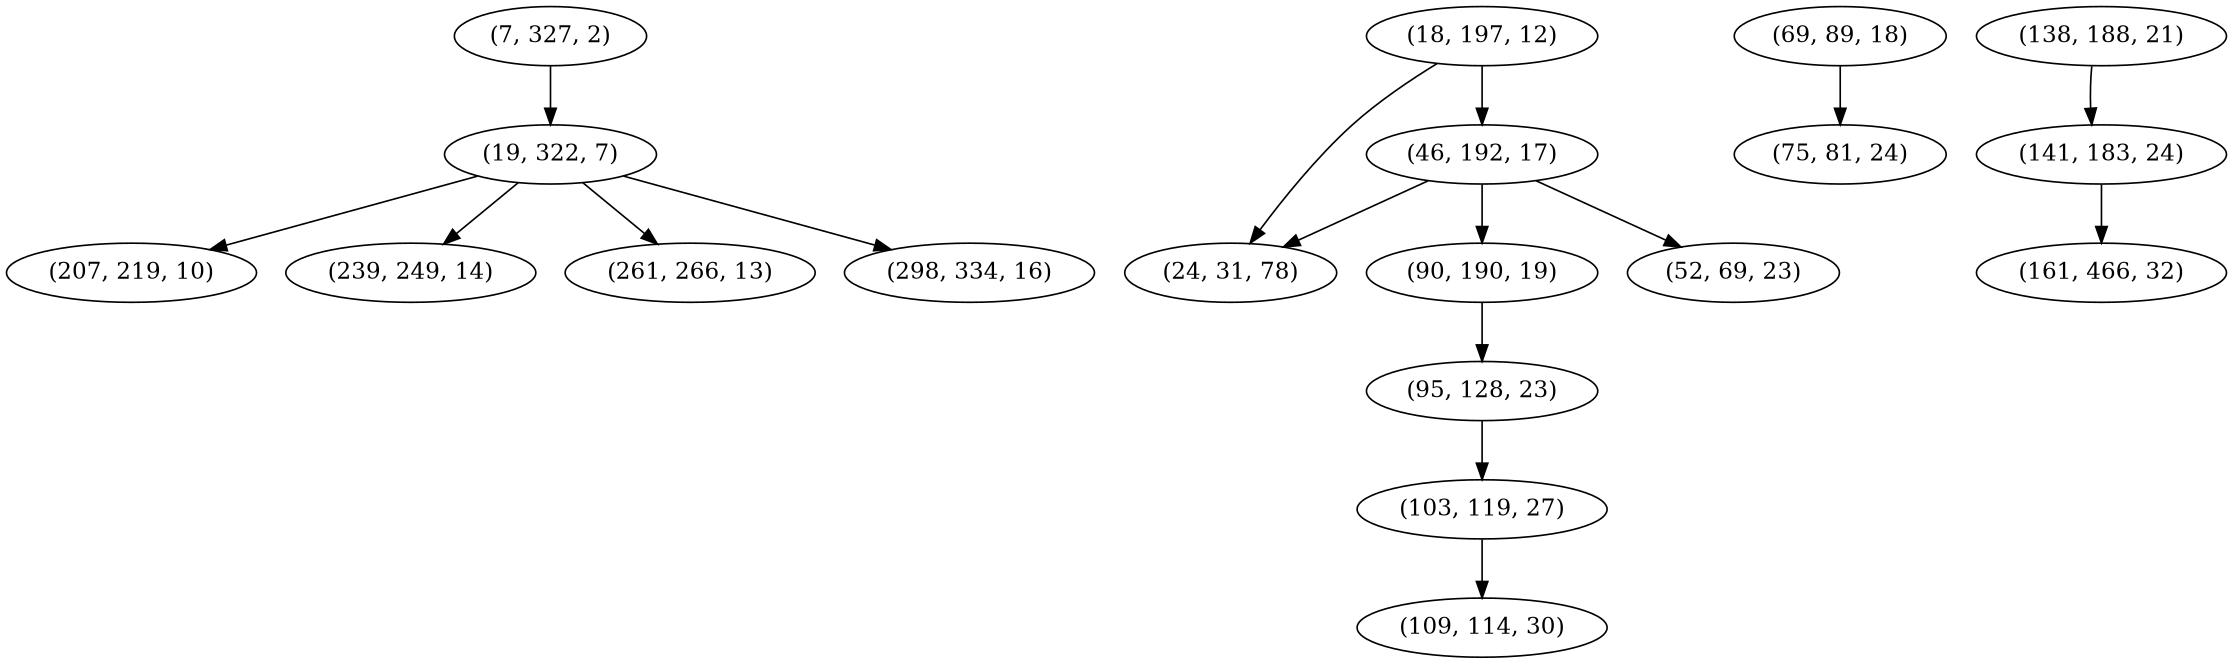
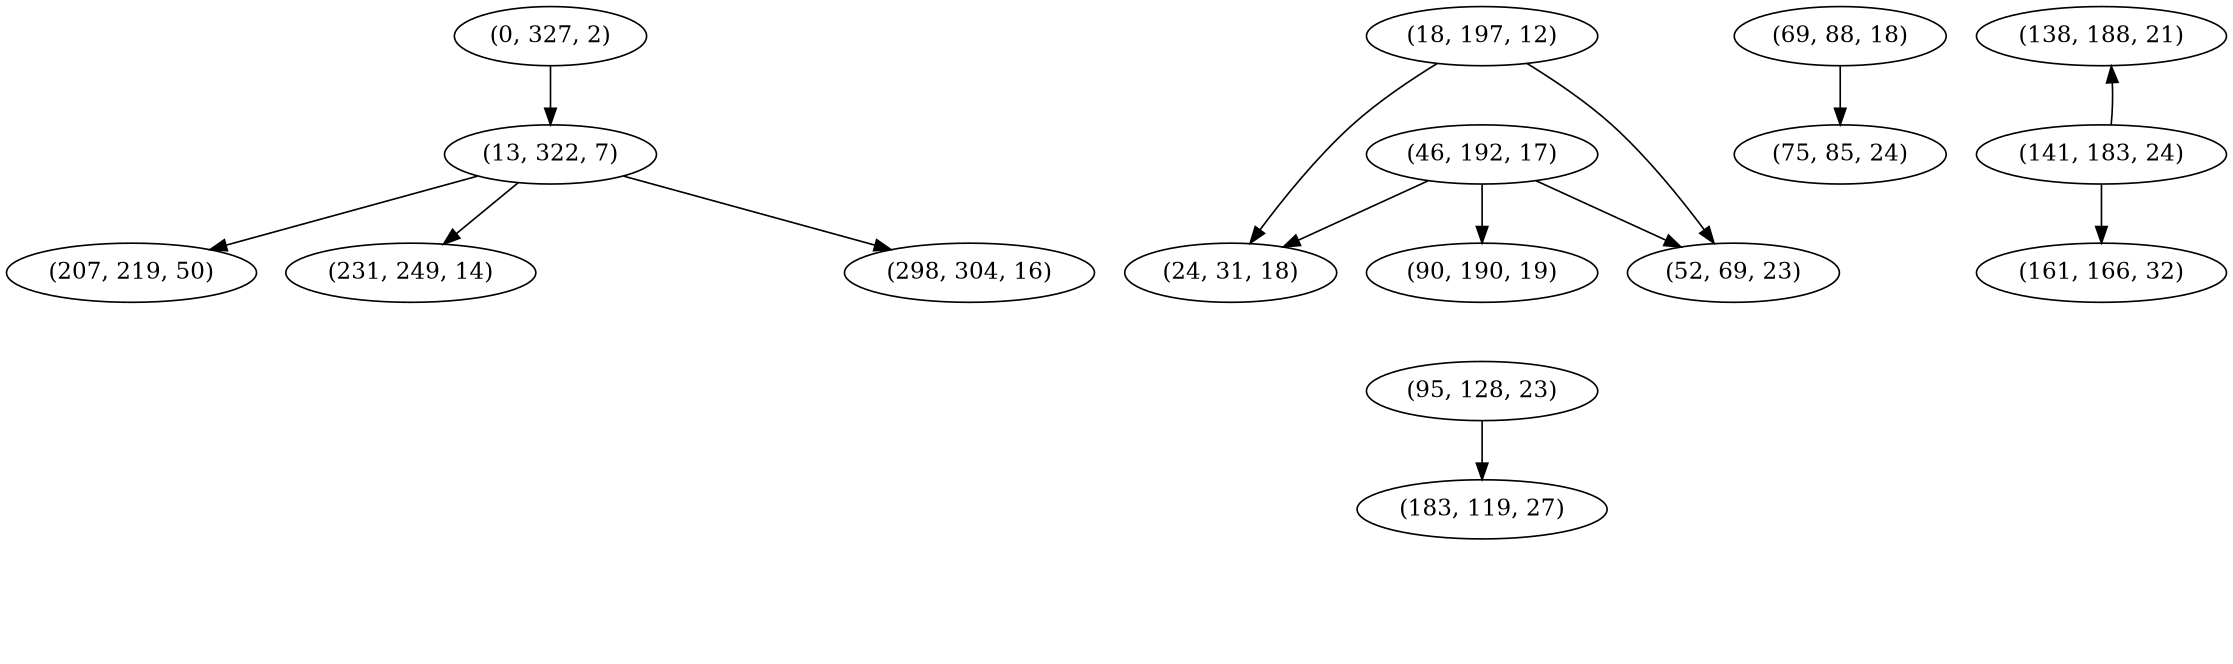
node "(7, 327, 2)": label "(7, 327, 2)" -> "(0, 327, 2)"
node "(69, 89, 18)": label "(69, 89, 18)" -> "(69, 88, 18)"
edge "(18, 197, 12)" -> "(46, 192, 17)": now "(18, 197, 12)" -> "(52, 69, 23)"
edge "(138, 188, 21)" -> "(141, 183, 24)": reversed
node "(19, 322, 7)": label "(19, 322, 7)" -> "(13, 322, 7)"
node "(75, 81, 24)": label "(75, 81, 24)" -> "(75, 85, 24)"
node "(207, 219, 10)": label "(207, 219, 10)" -> "(207, 219, 50)"
node "(239, 249, 14)": label "(239, 249, 14)" -> "(231, 249, 14)"
node "(261, 266, 13)": removed
node "(298, 334, 16)": label "(298, 334, 16)" -> "(298, 304, 16)"
node "(24, 31, 78)": label "(24, 31, 78)" -> "(24, 31, 18)"
node "(161, 466, 32)": label "(161, 466, 32)" -> "(161, 166, 32)"
edge "(90, 190, 19)" -> "(95, 128, 23)": removed
node "(103, 119, 27)": label "(103, 119, 27)" -> "(183, 119, 27)"
node "(109, 114, 30)": removed
